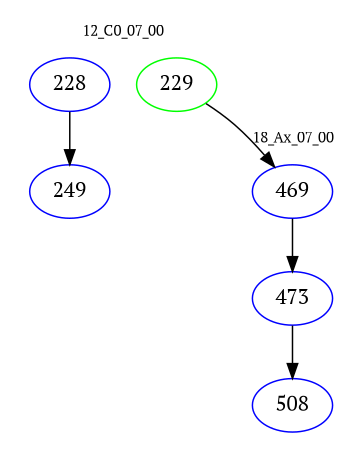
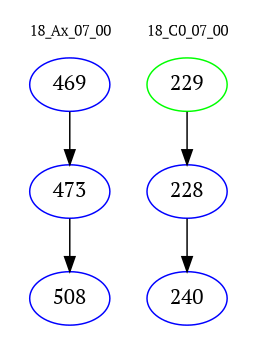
cluster "12_C0_07_00": label "12_C0_07_00" -> "18_C0_07_00"
edge "229" -> "469": now "229" -> "228"
node "249": label "249" -> "240"
